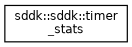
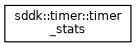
node "sddk::sddk::timer _stats": label "sddk::sddk::timer _stats" -> "sddk::timer::timer _stats"
